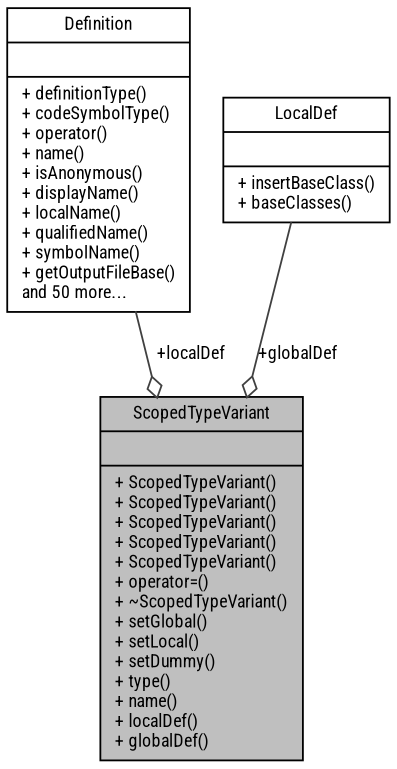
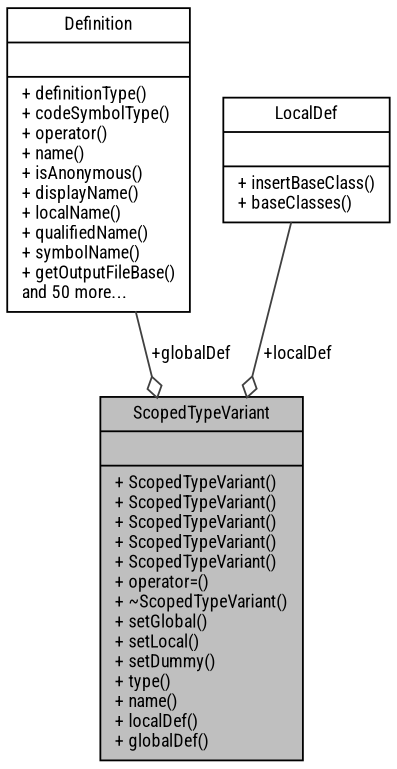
edge "Definition" -> "ScopedTypeVariant": label " +localDef" -> " +globalDef"
edge "LocalDef" -> "ScopedTypeVariant": label " +globalDef" -> " +localDef"
